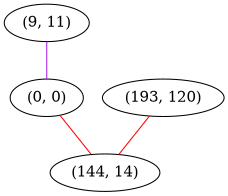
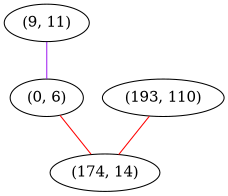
node "(0, 0)": label "(0, 0)" -> "(0, 6)"
node "(193, 120)": label "(193, 120)" -> "(193, 110)"
node "(144, 14)": label "(144, 14)" -> "(174, 14)"
